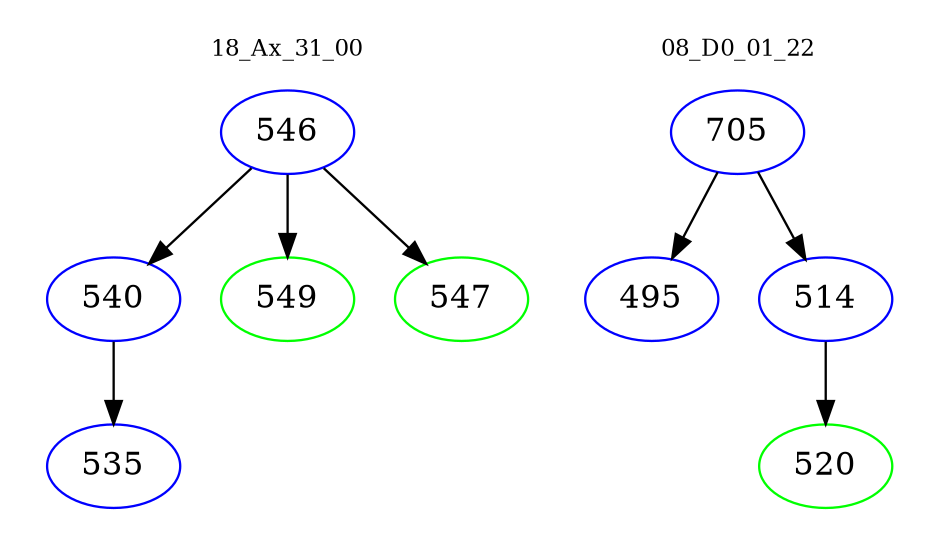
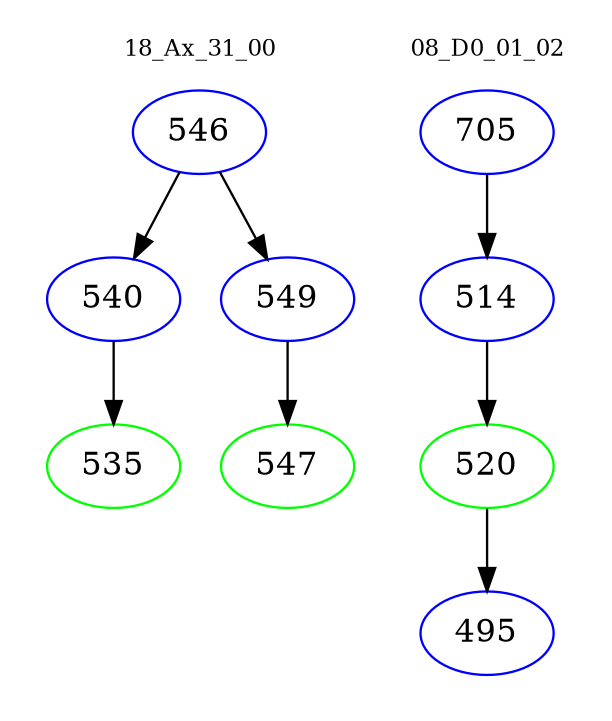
cluster "08_D0_01_22": label "08_D0_01_22" -> "08_D0_01_02"
edge "705" -> "495": now "520" -> "495"
edge "546" -> "547": now "549" -> "547"
node "549": color green -> blue
node "535": color blue -> green
